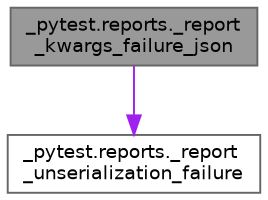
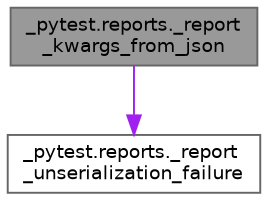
node "_pytest.reports._report _kwargs_failure_json": label "_pytest.reports._report _kwargs_failure_json" -> "_pytest.reports._report _kwargs_from_json"
